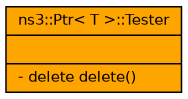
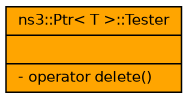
node "ns3::Ptr< T >::Tester": text "- delete delete()" -> "- operator delete()"
